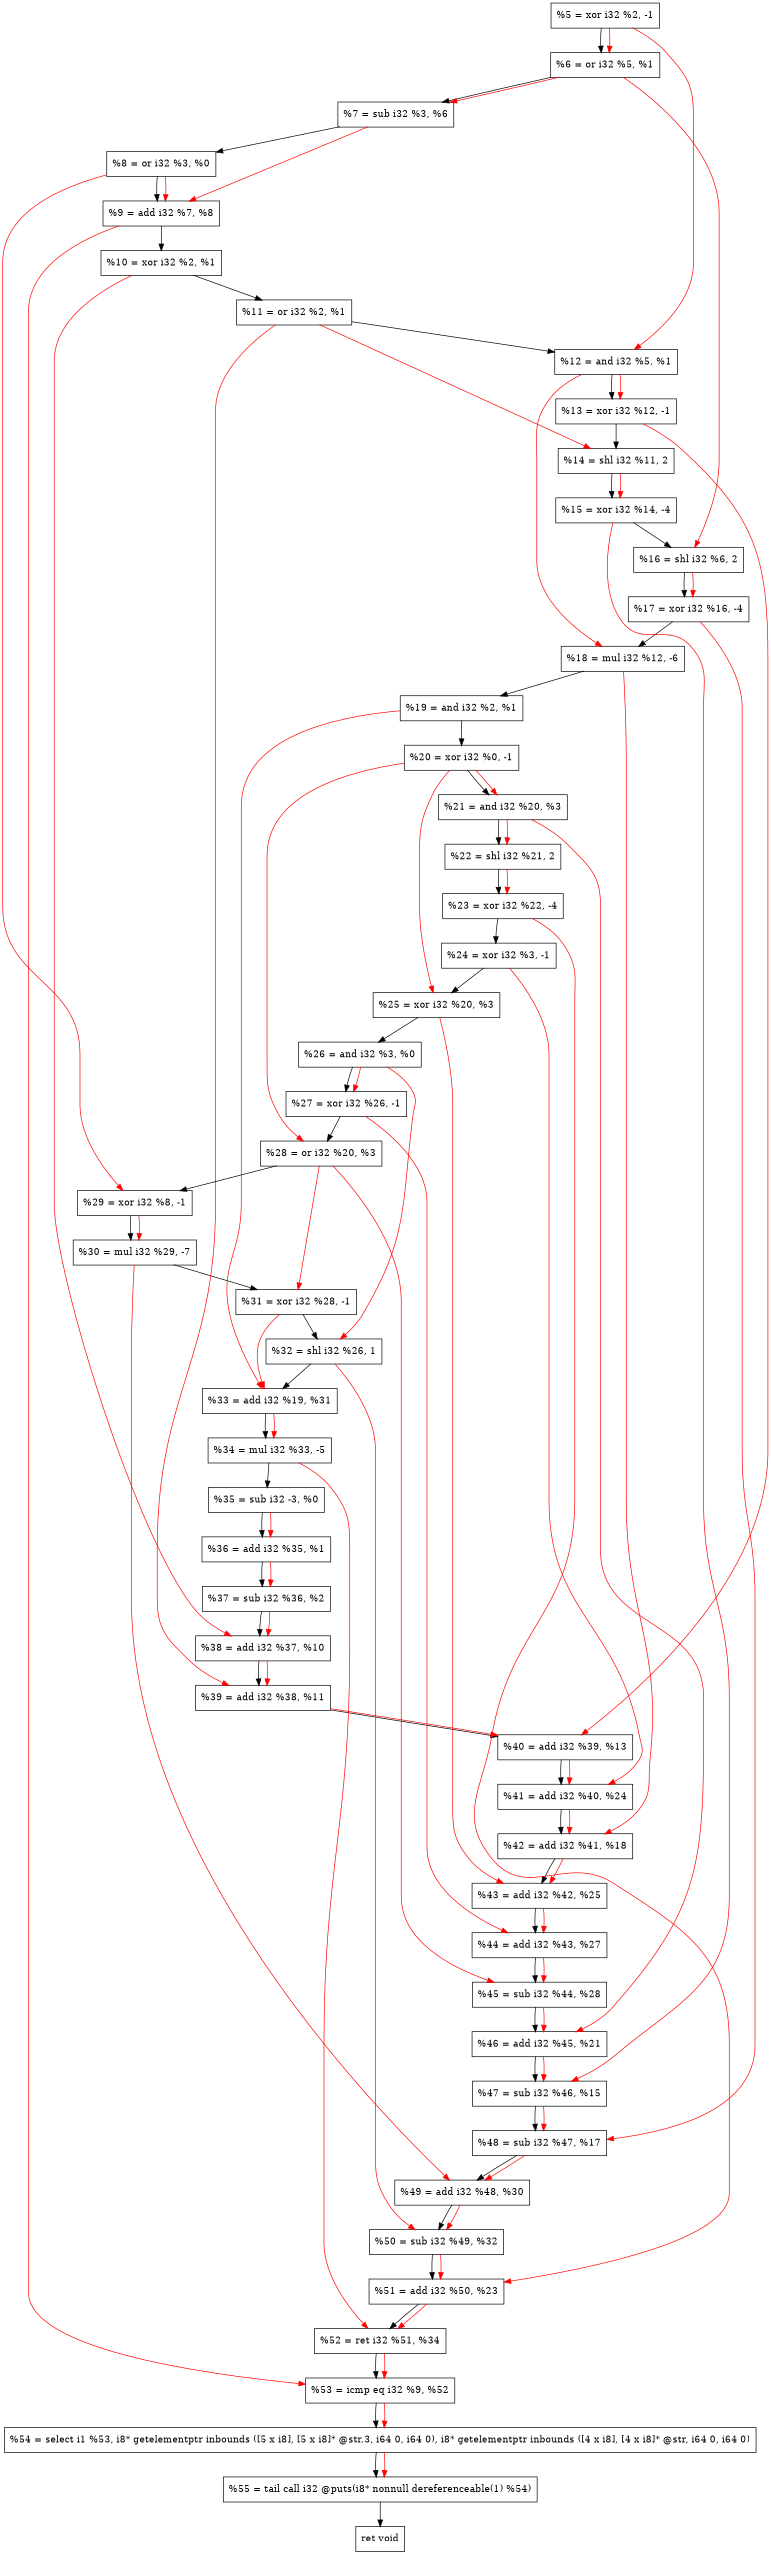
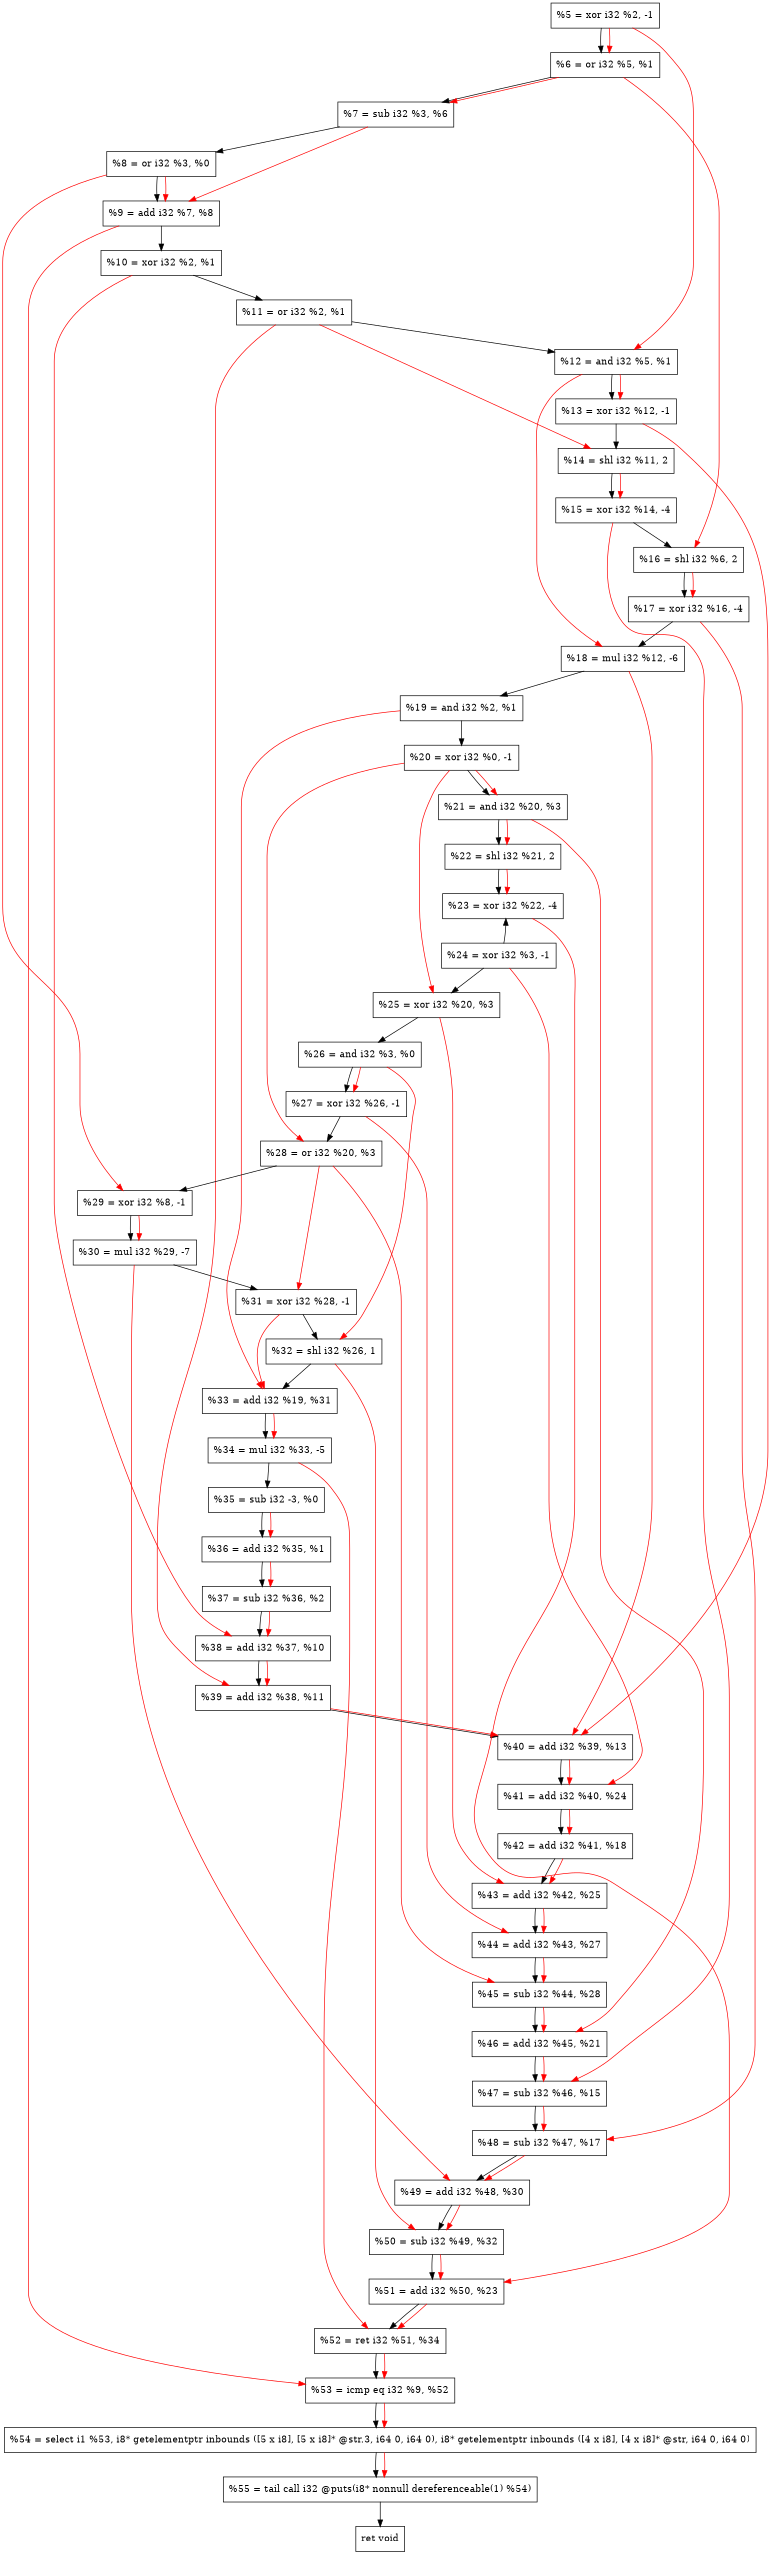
edge "%23 = xor i32 %22, -4" -> "%24 = xor i32 %3, -1": reversed
edge "%18 = mul i32 %12, -6" -> "%42 = add i32 %41, %18": now "%18 = mul i32 %12, -6" -> "%40 = add i32 %39, %13"
